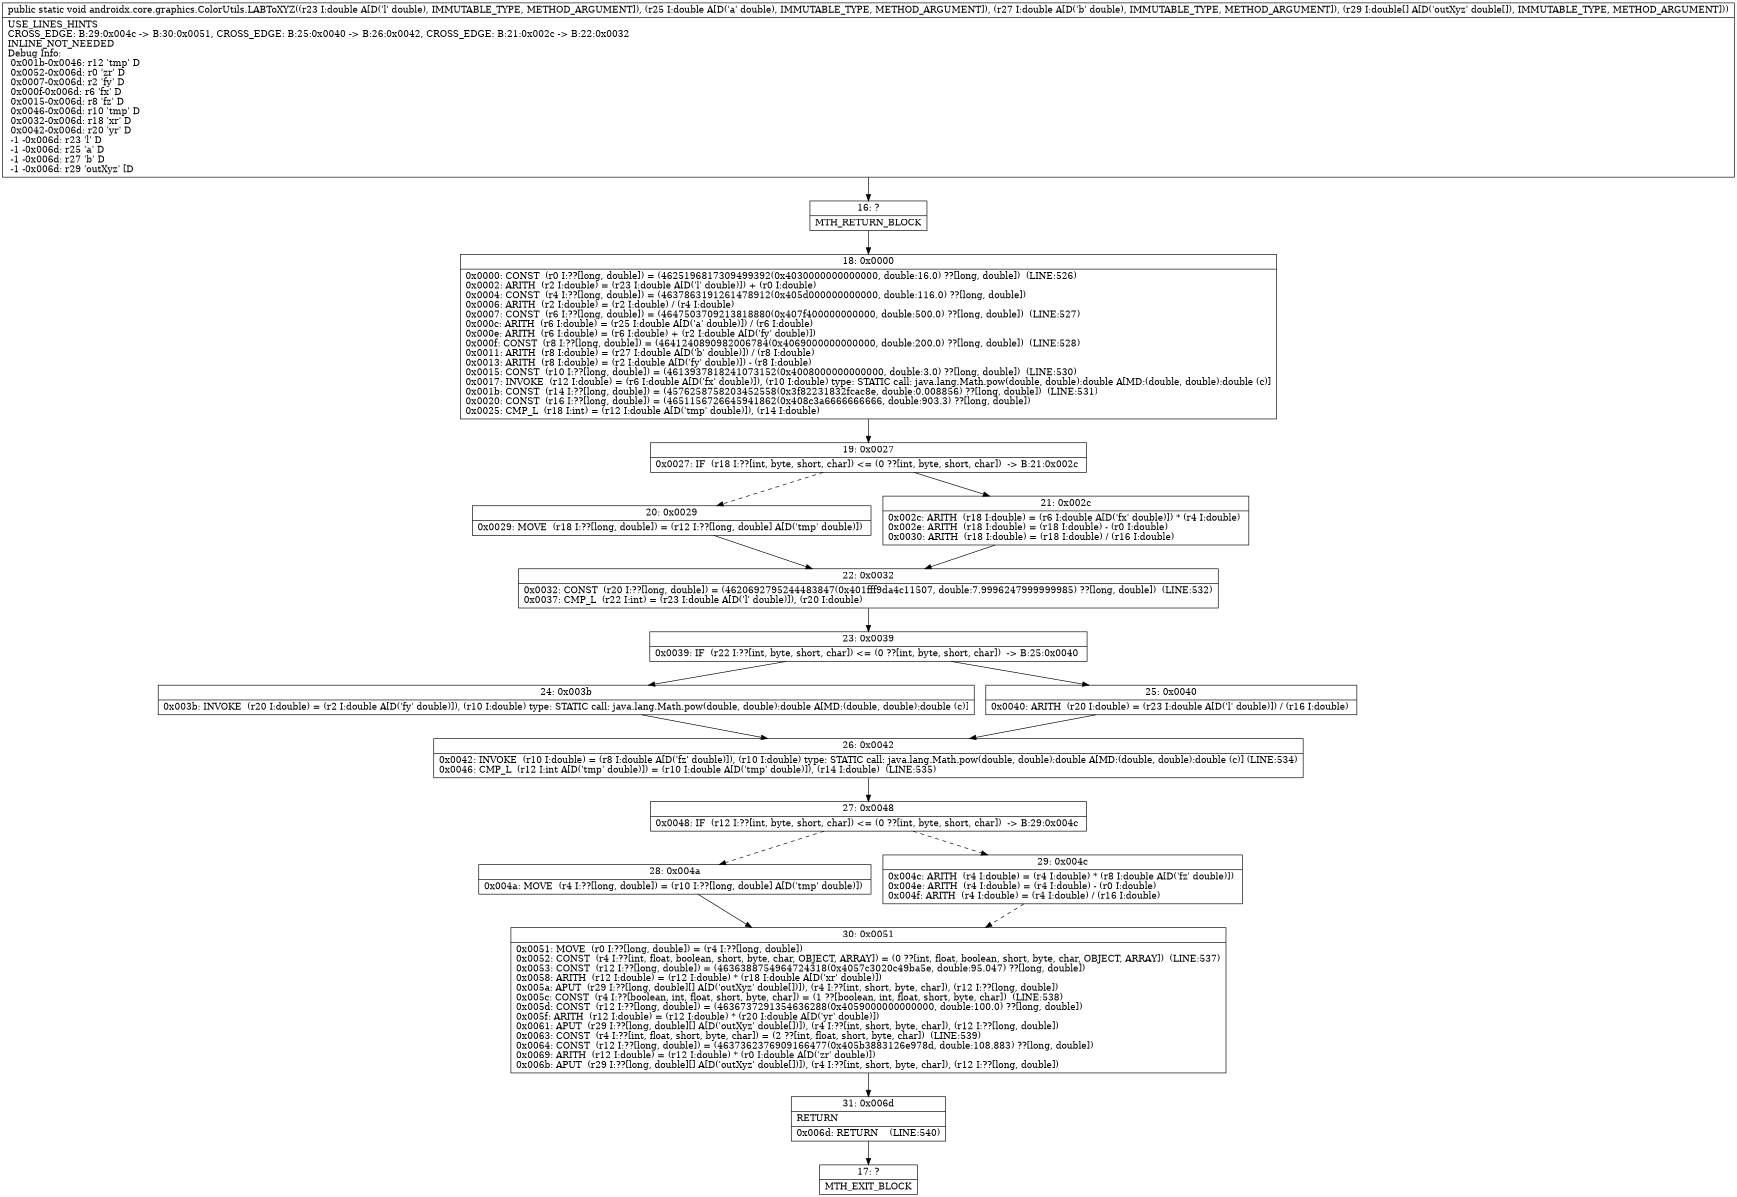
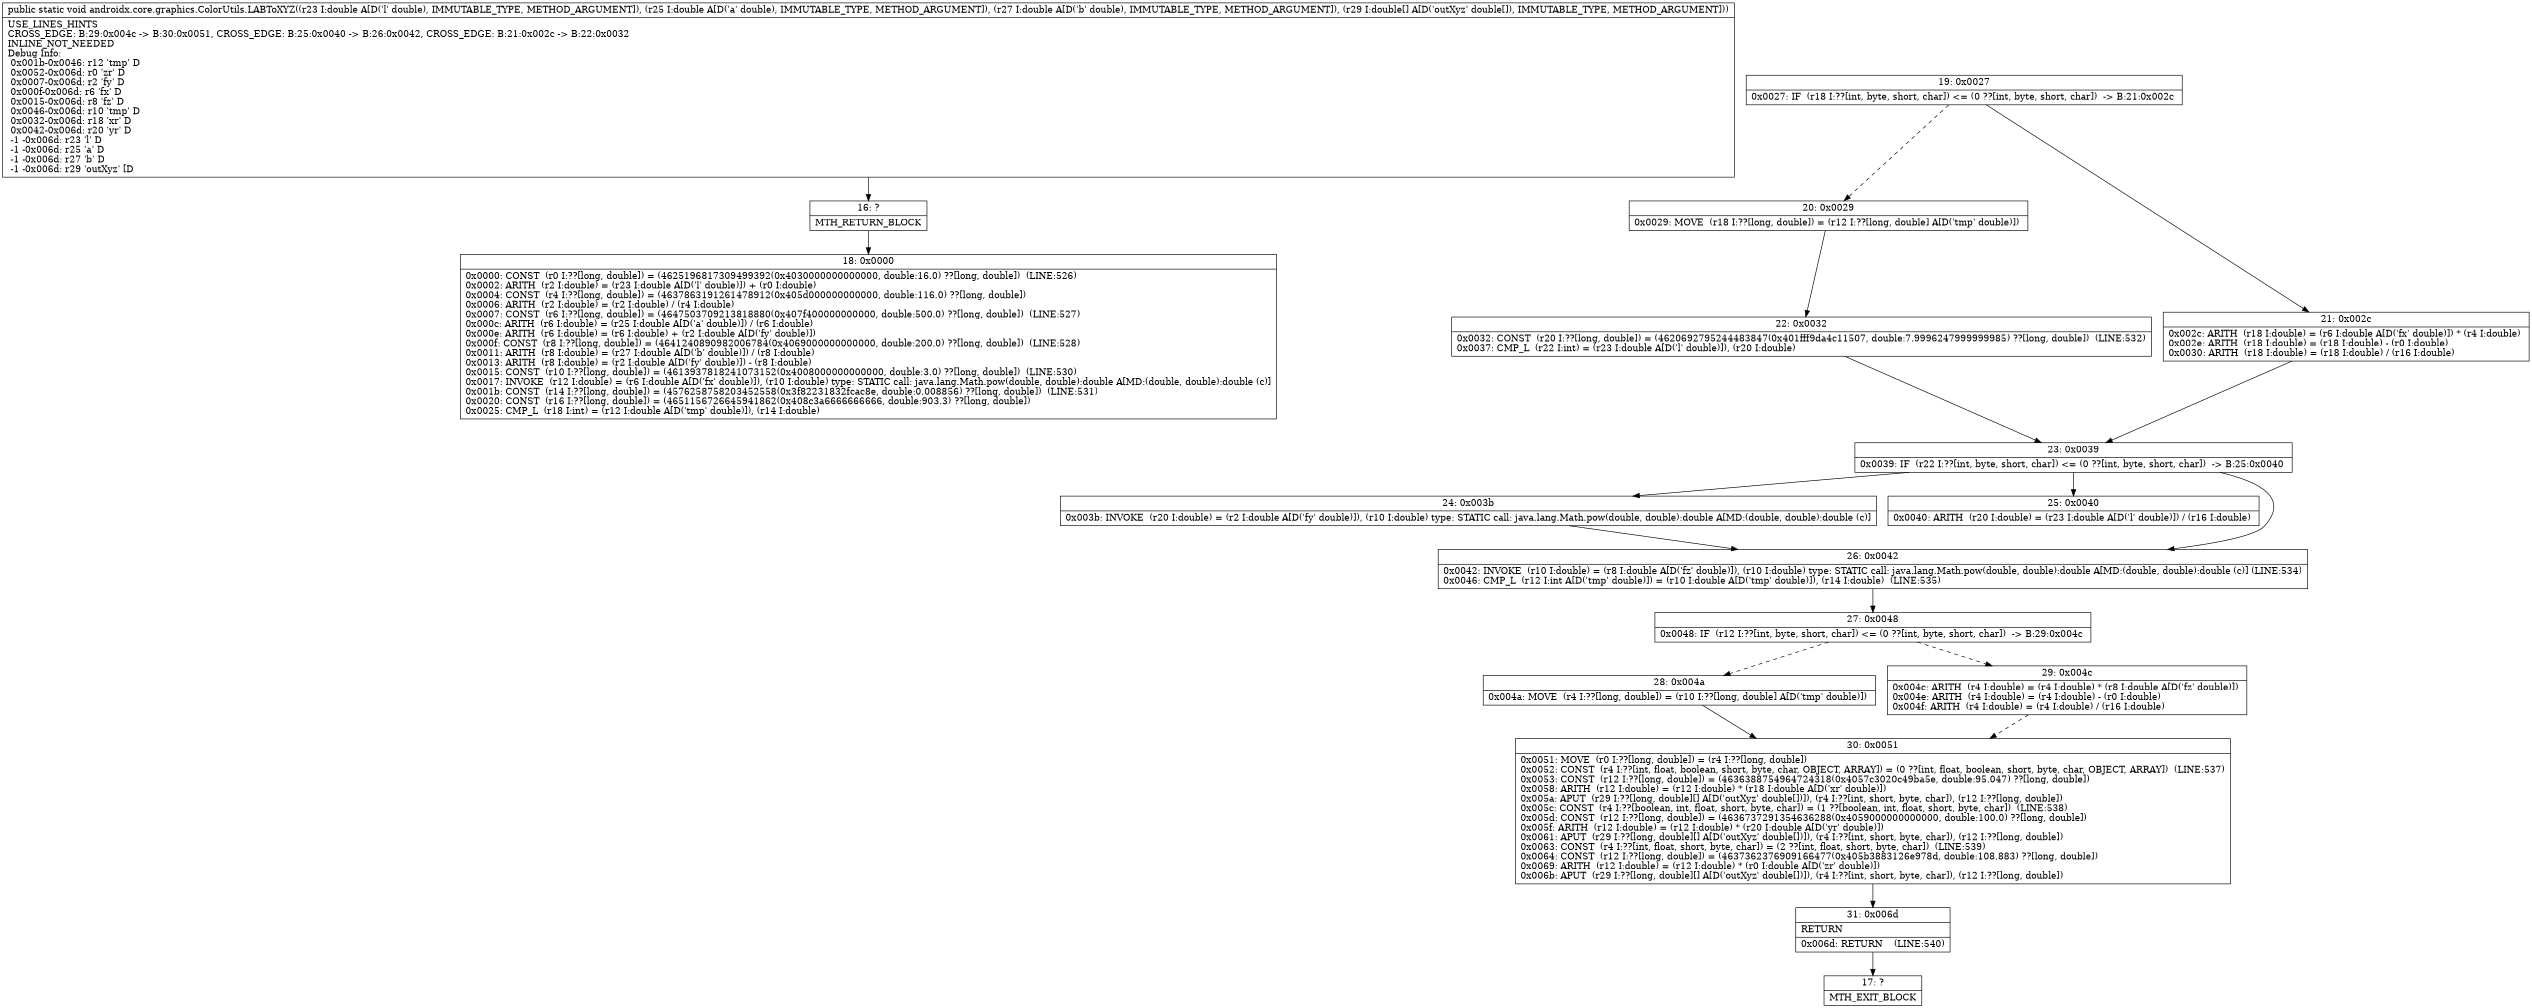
edge "18: 0x0000" -> "19: 0x0027": removed
edge "21: 0x002c" -> "22: 0x0032": now "21: 0x002c" -> "23: 0x0039"
edge "25: 0x0040" -> "26: 0x0042": now "23: 0x0039" -> "26: 0x0042"
